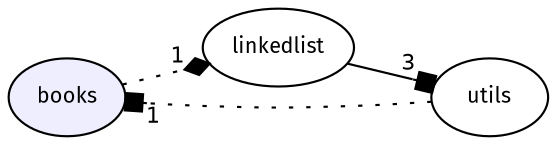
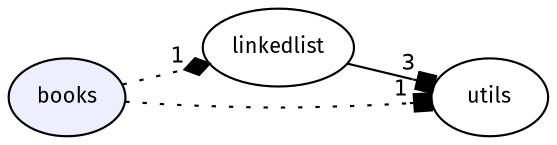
edge "utils" -> "books": reversed
